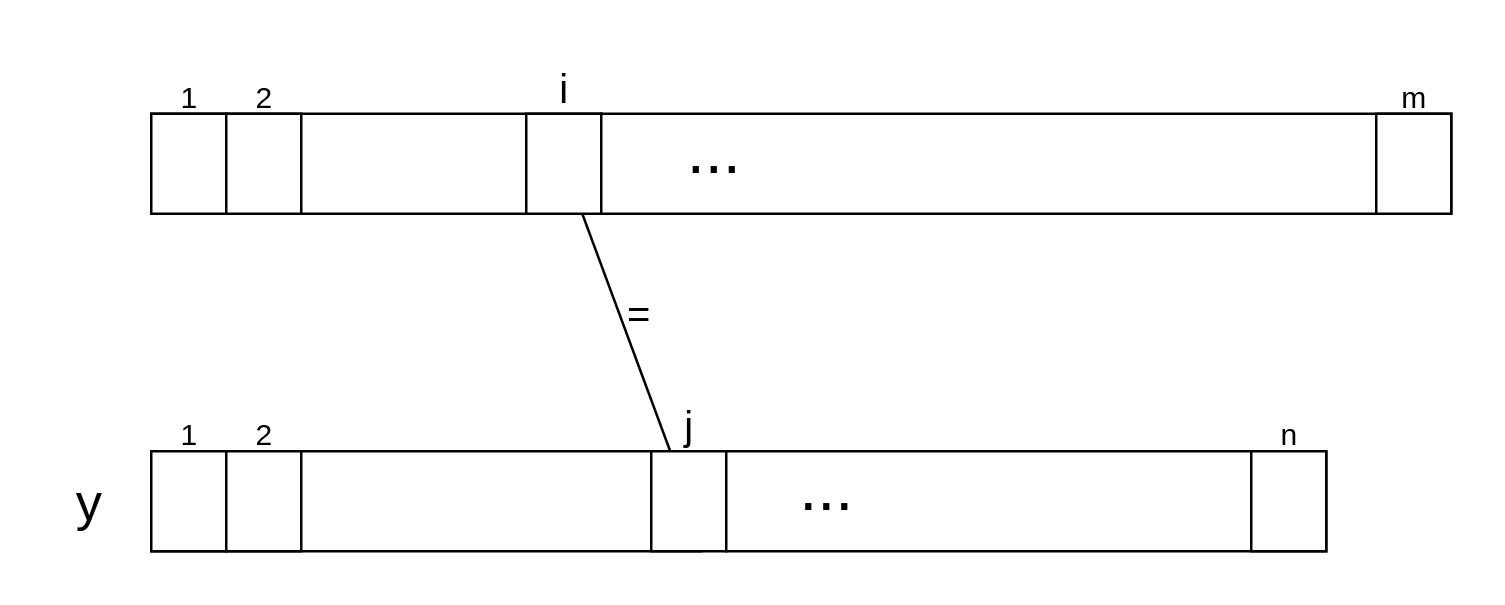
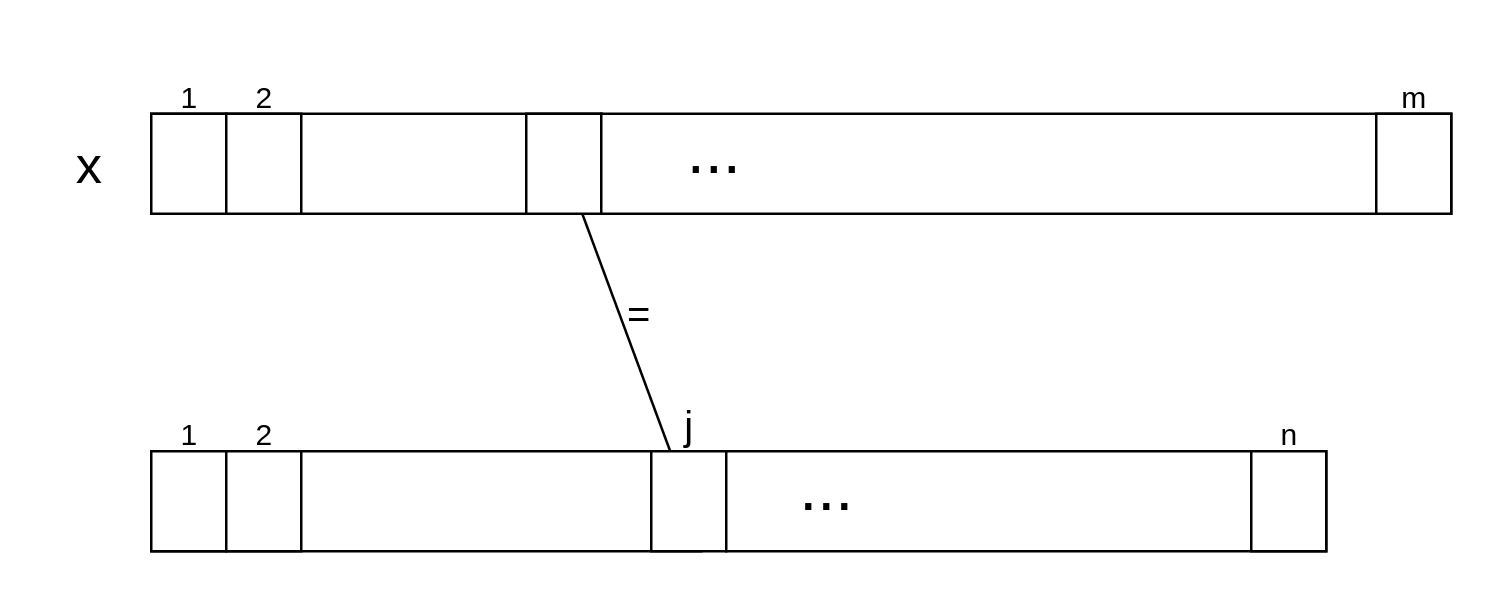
node "i": removed
node "x": added
node "y": removed
